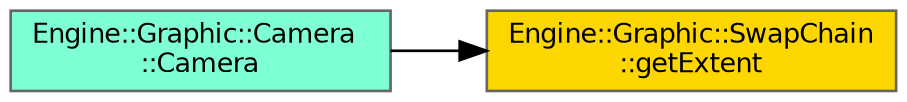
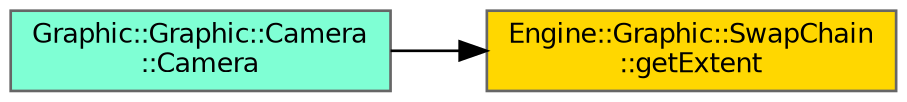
node "Engine::Graphic::Camera ::Camera": label "Engine::Graphic::Camera ::Camera" -> "Graphic::Graphic::Camera ::Camera"
